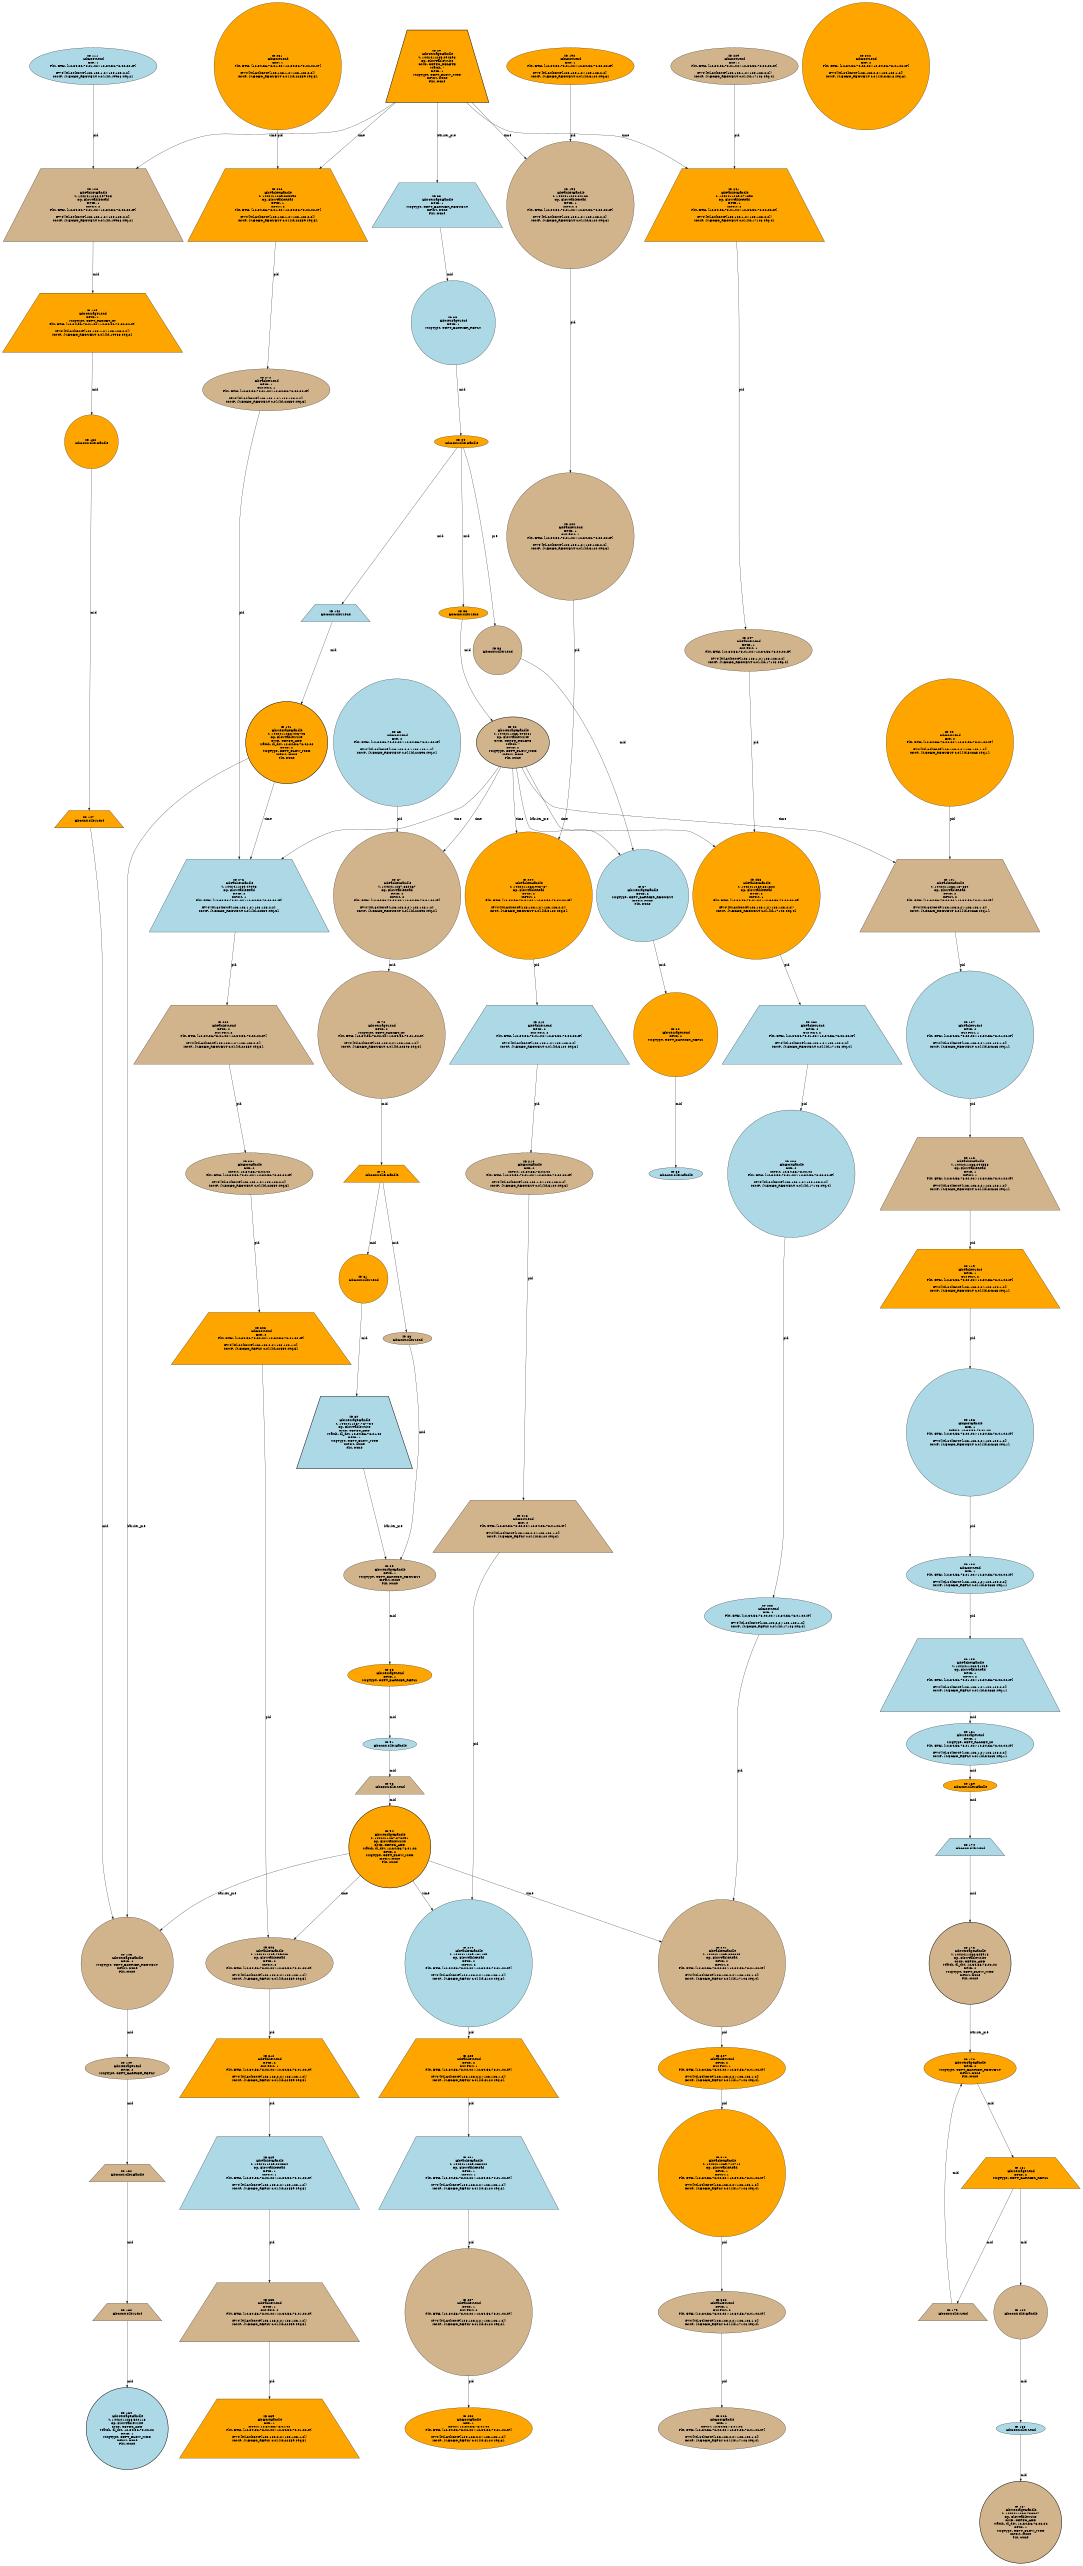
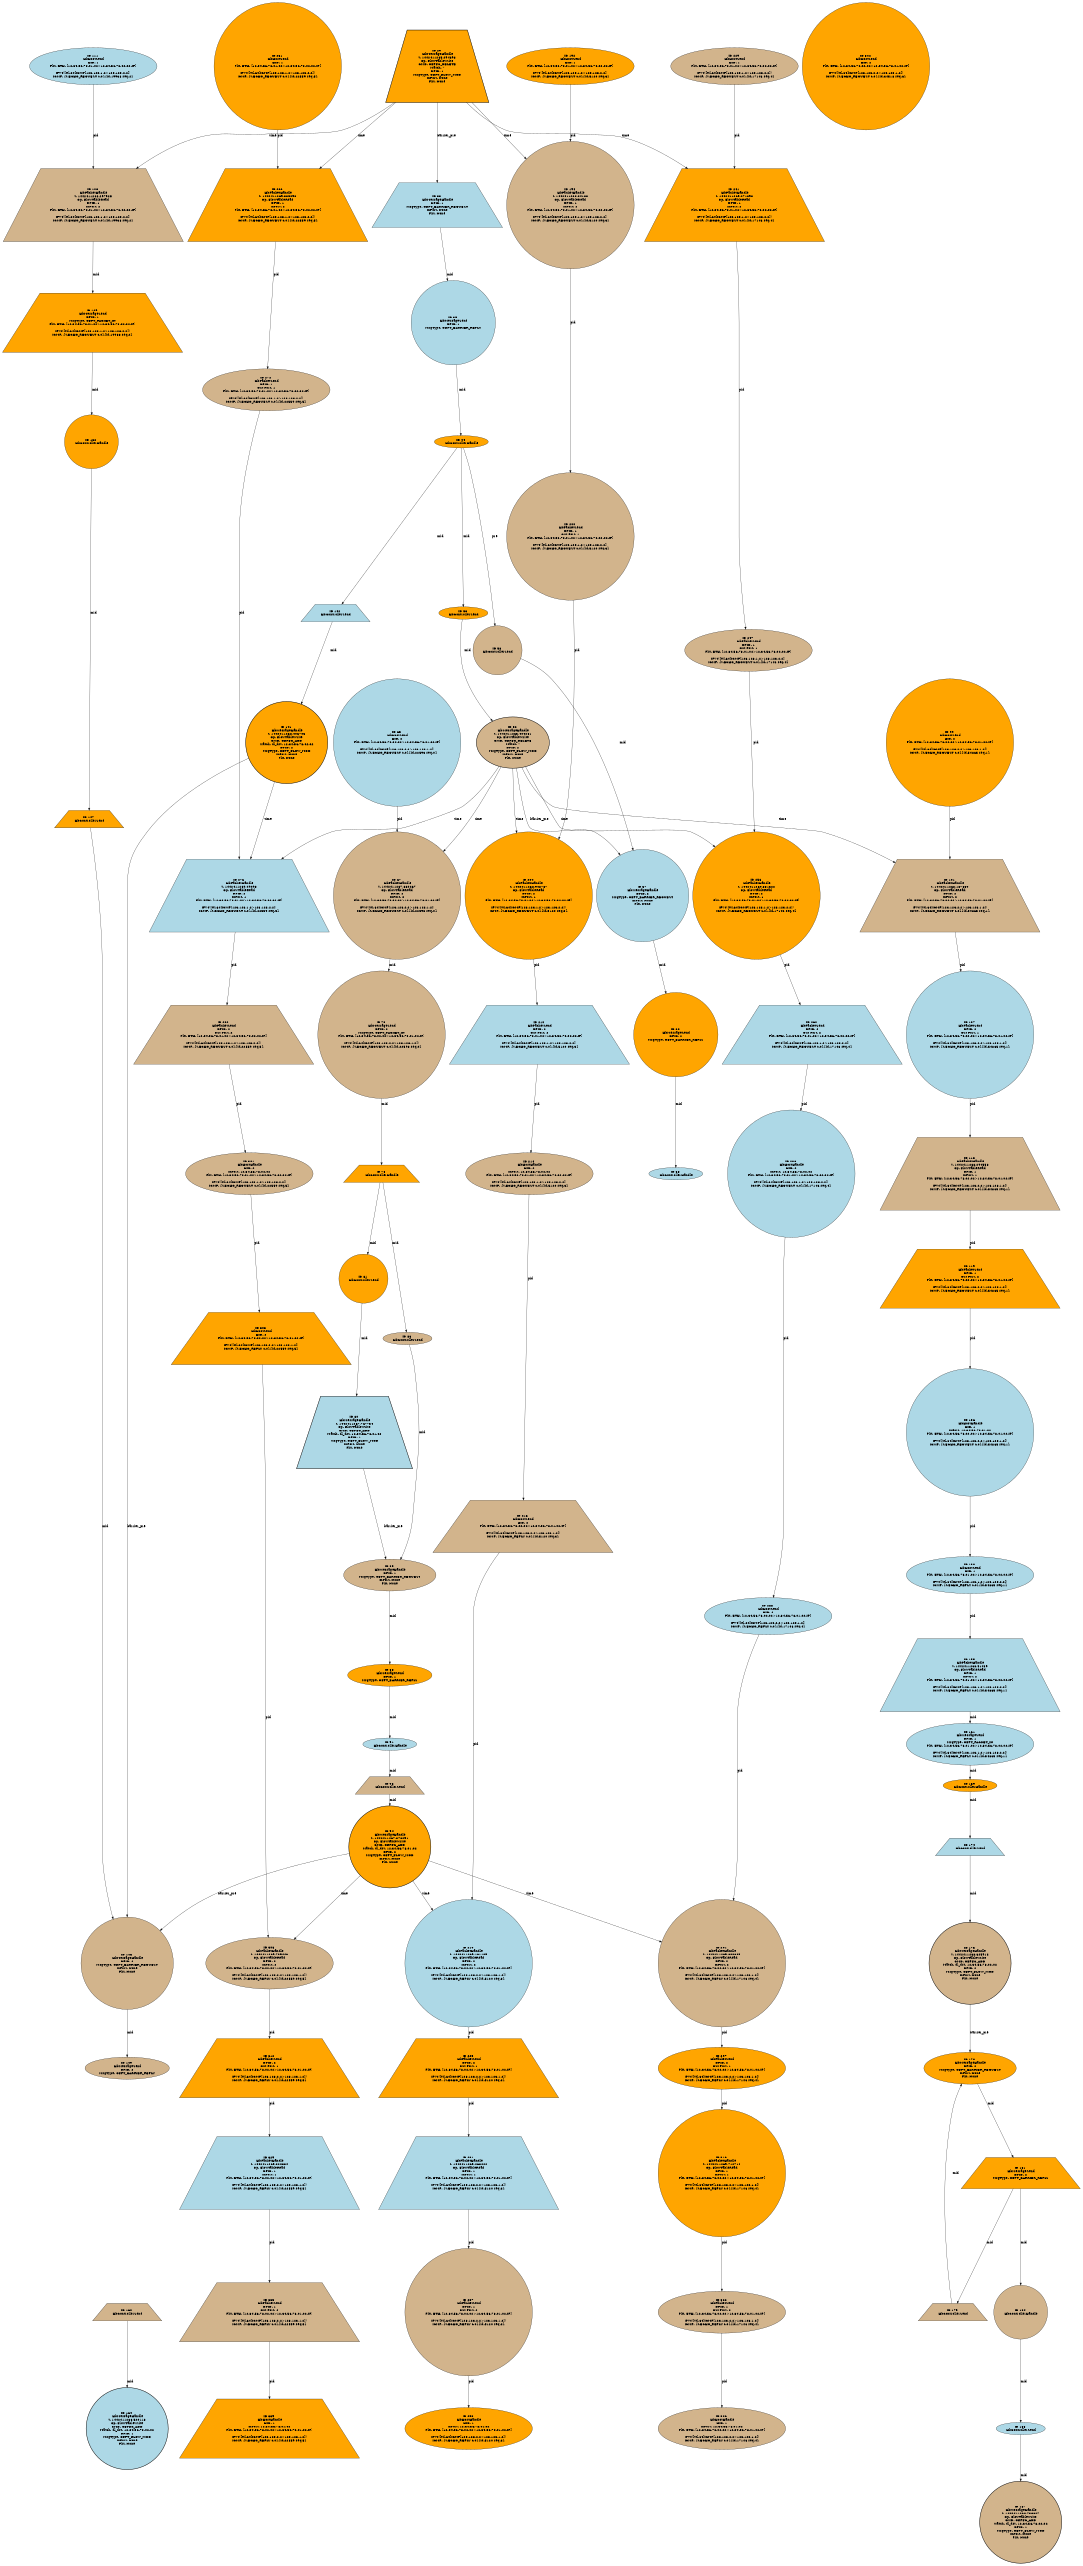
node "ID 152 HbControllerHandle": removed
